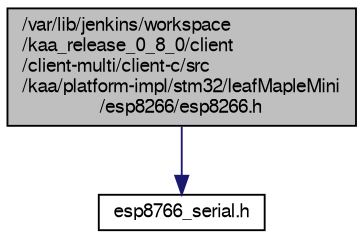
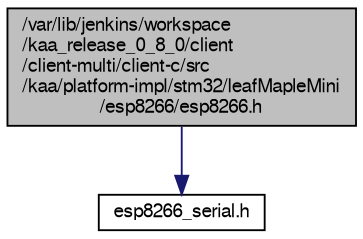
node "esp8766_serial.h": label "esp8766_serial.h" -> "esp8266_serial.h"
